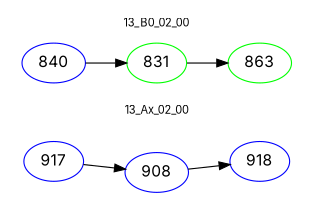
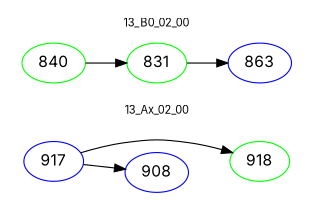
node "840": color blue -> green
node "863": color green -> blue
node "918": color blue -> green
edge "908" -> "918": now "917" -> "918"
